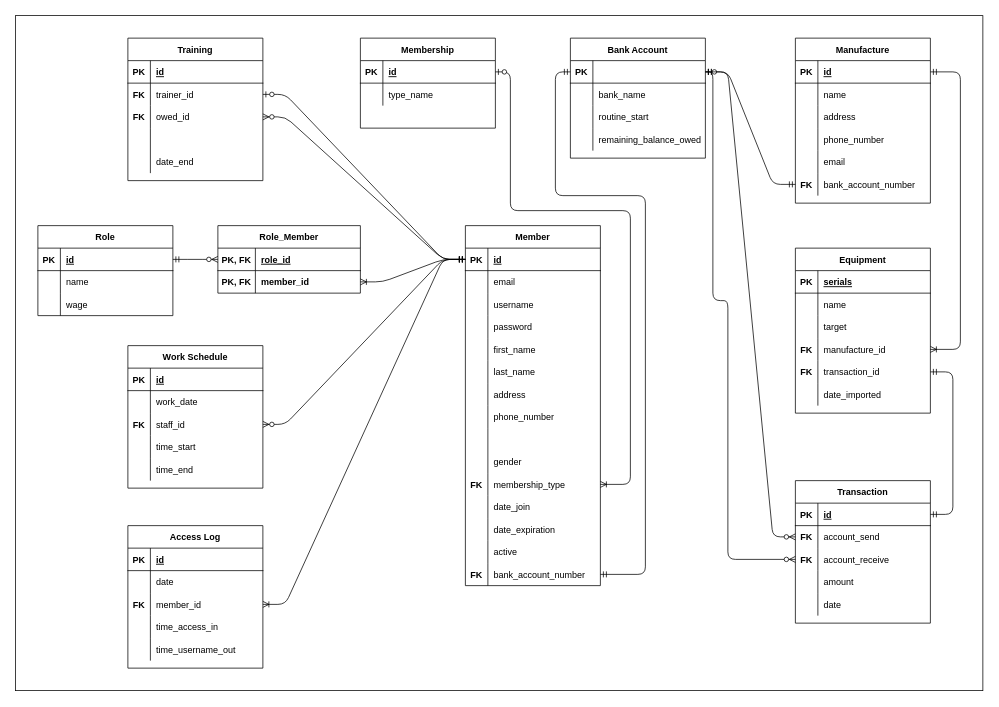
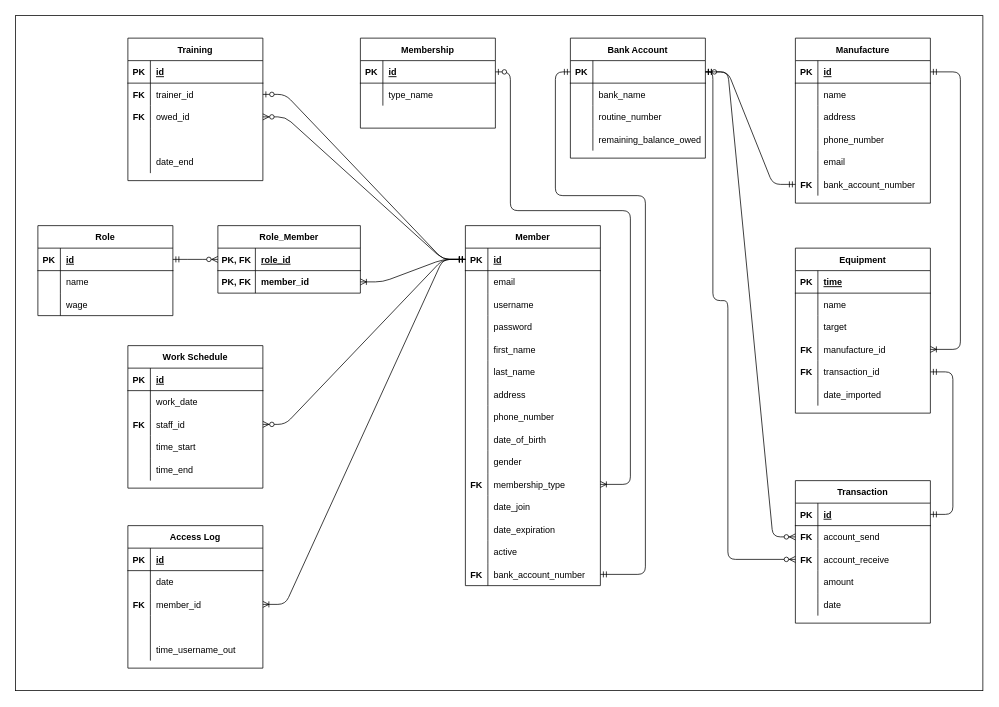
node "routine_start": label "routine_start" -> "routine_number"
node "serials": label "serials" -> "time"
node "date_of_birth": added
node "time_access_in": removed
